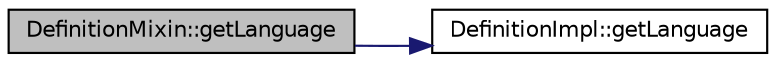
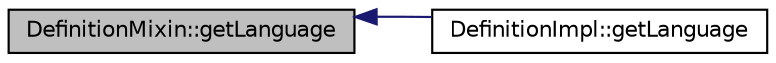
edge "DefinitionMixin::getLanguage" -> "DefinitionImpl::getLanguage": reversed
